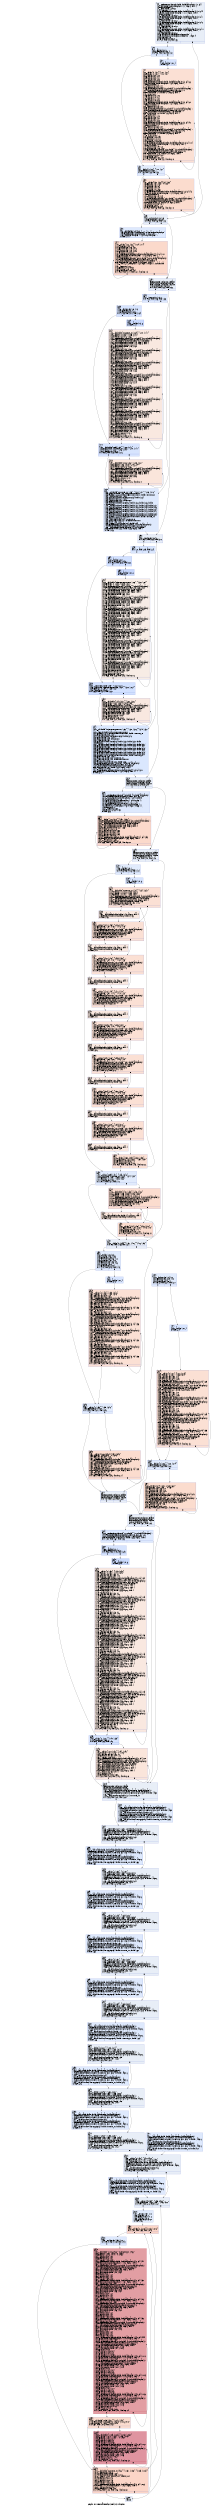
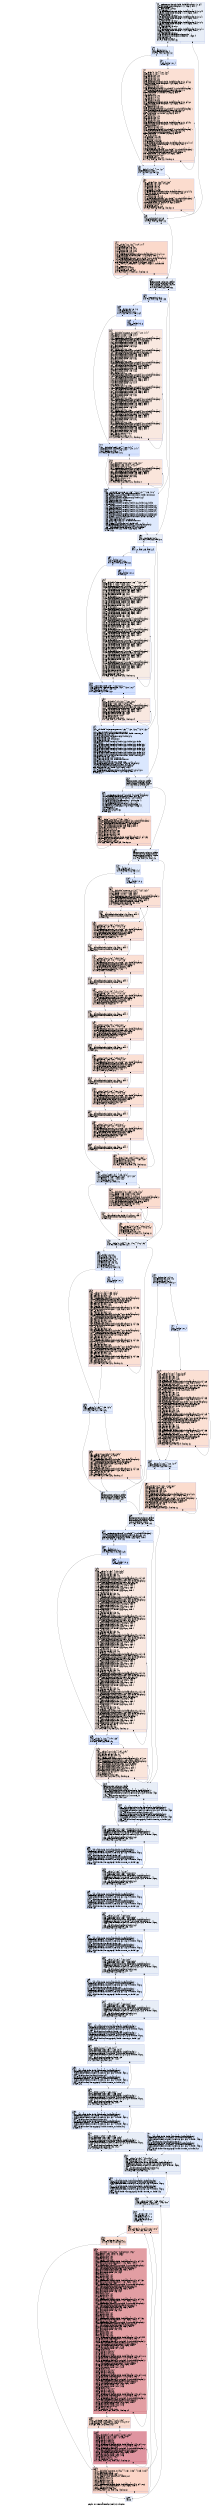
node "%56:": removed
node "%938:": fillcolor #b5cdfa70 -> #f7af9170
